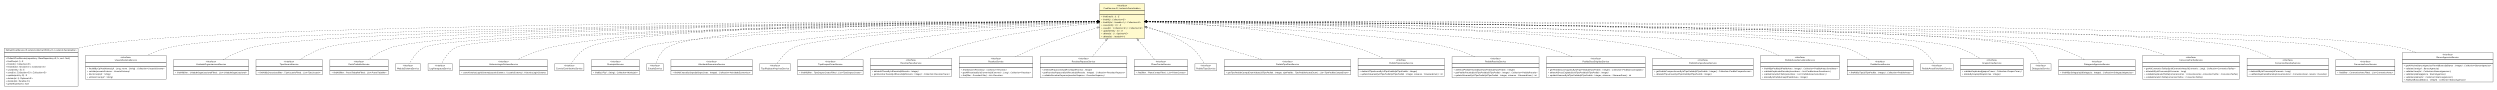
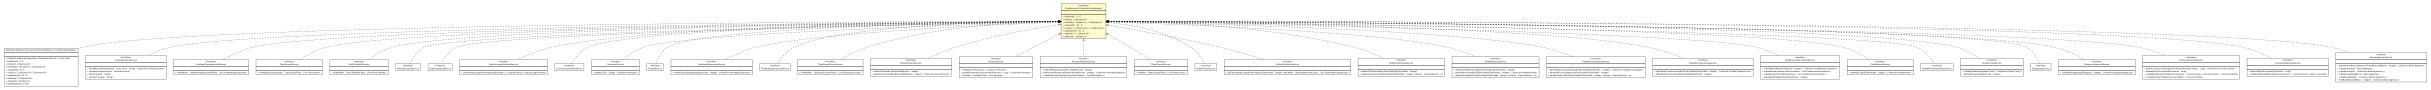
node "ConveniosArrecService": removed
